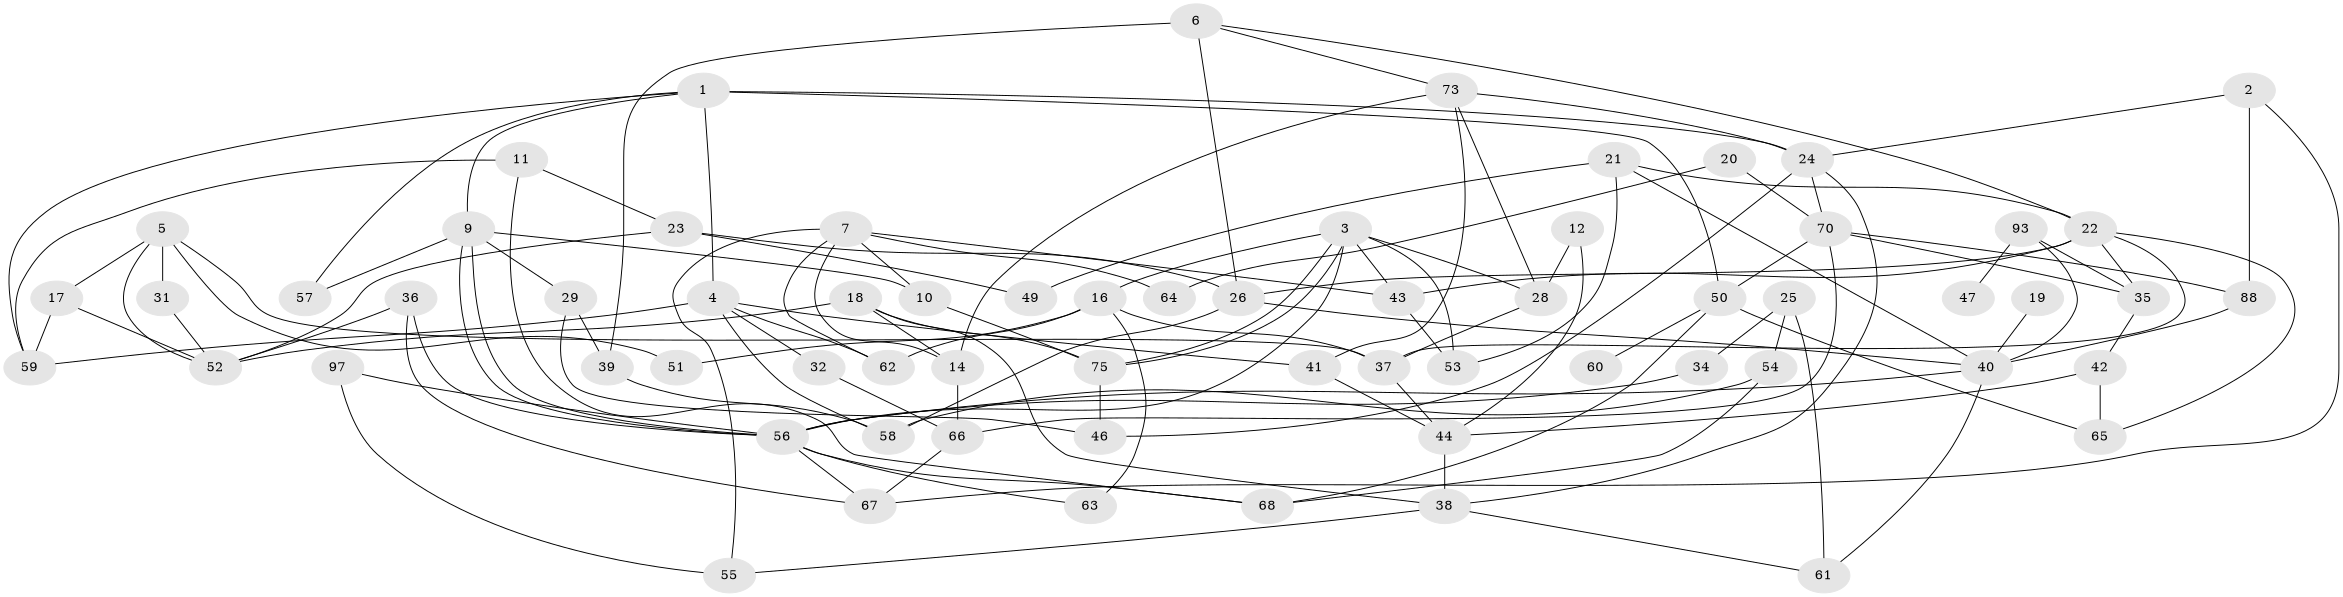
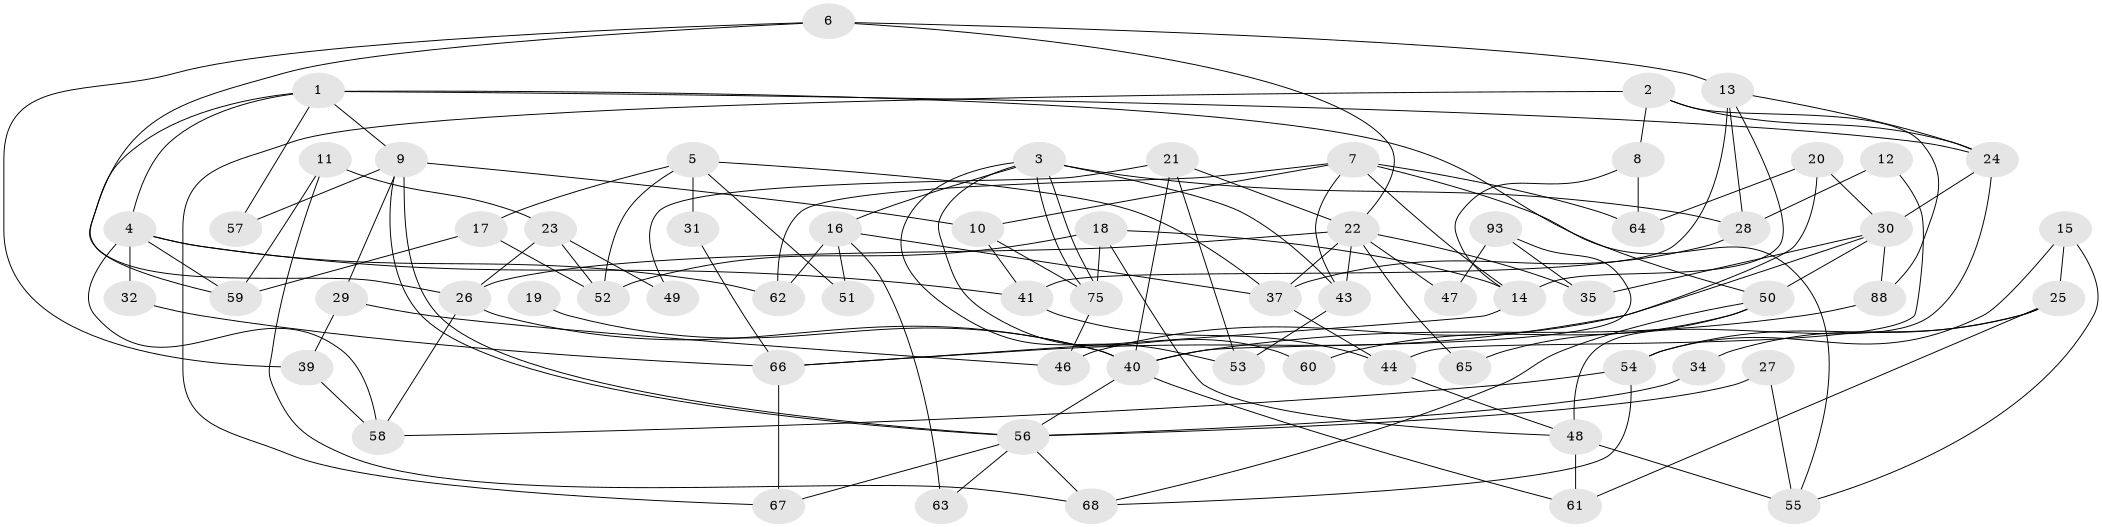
node "73": label "73" -> "13"
node "8": added
node "70": label "70" -> "30"
node "15": added
edge "10" -- "41": added
edge "22" -- "47": added
node "36": removed
edge "31" -- "52": now "31" -- "66"
node "97": label "97" -> "27"
node "42": removed
edge "24" -- "46": now "20" -- "46"
edge "3" -- "56": now "3" -- "60"
node "38": label "38" -> "48"
